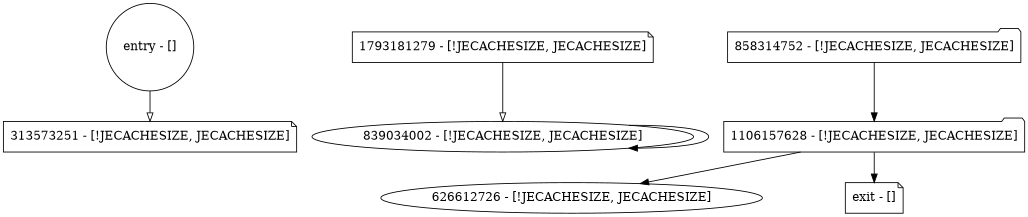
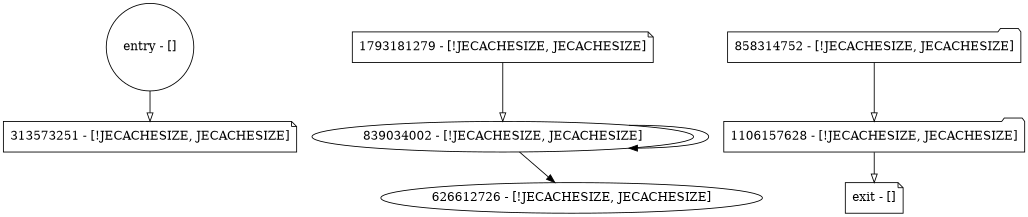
edge "858314752 - [!JECACHESIZE, JECACHESIZE]" -> "1106157628 - [!JECACHESIZE, JECACHESIZE]": arrowhead normal -> onormal
edge "1106157628 - [!JECACHESIZE, JECACHESIZE]" -> "exit - []": arrowhead normal -> onormal
edge "1106157628 - [!JECACHESIZE, JECACHESIZE]" -> "626612726 - [!JECACHESIZE, JECACHESIZE]": now "839034002 - [!JECACHESIZE, JECACHESIZE]" -> "626612726 - [!JECACHESIZE, JECACHESIZE]"
